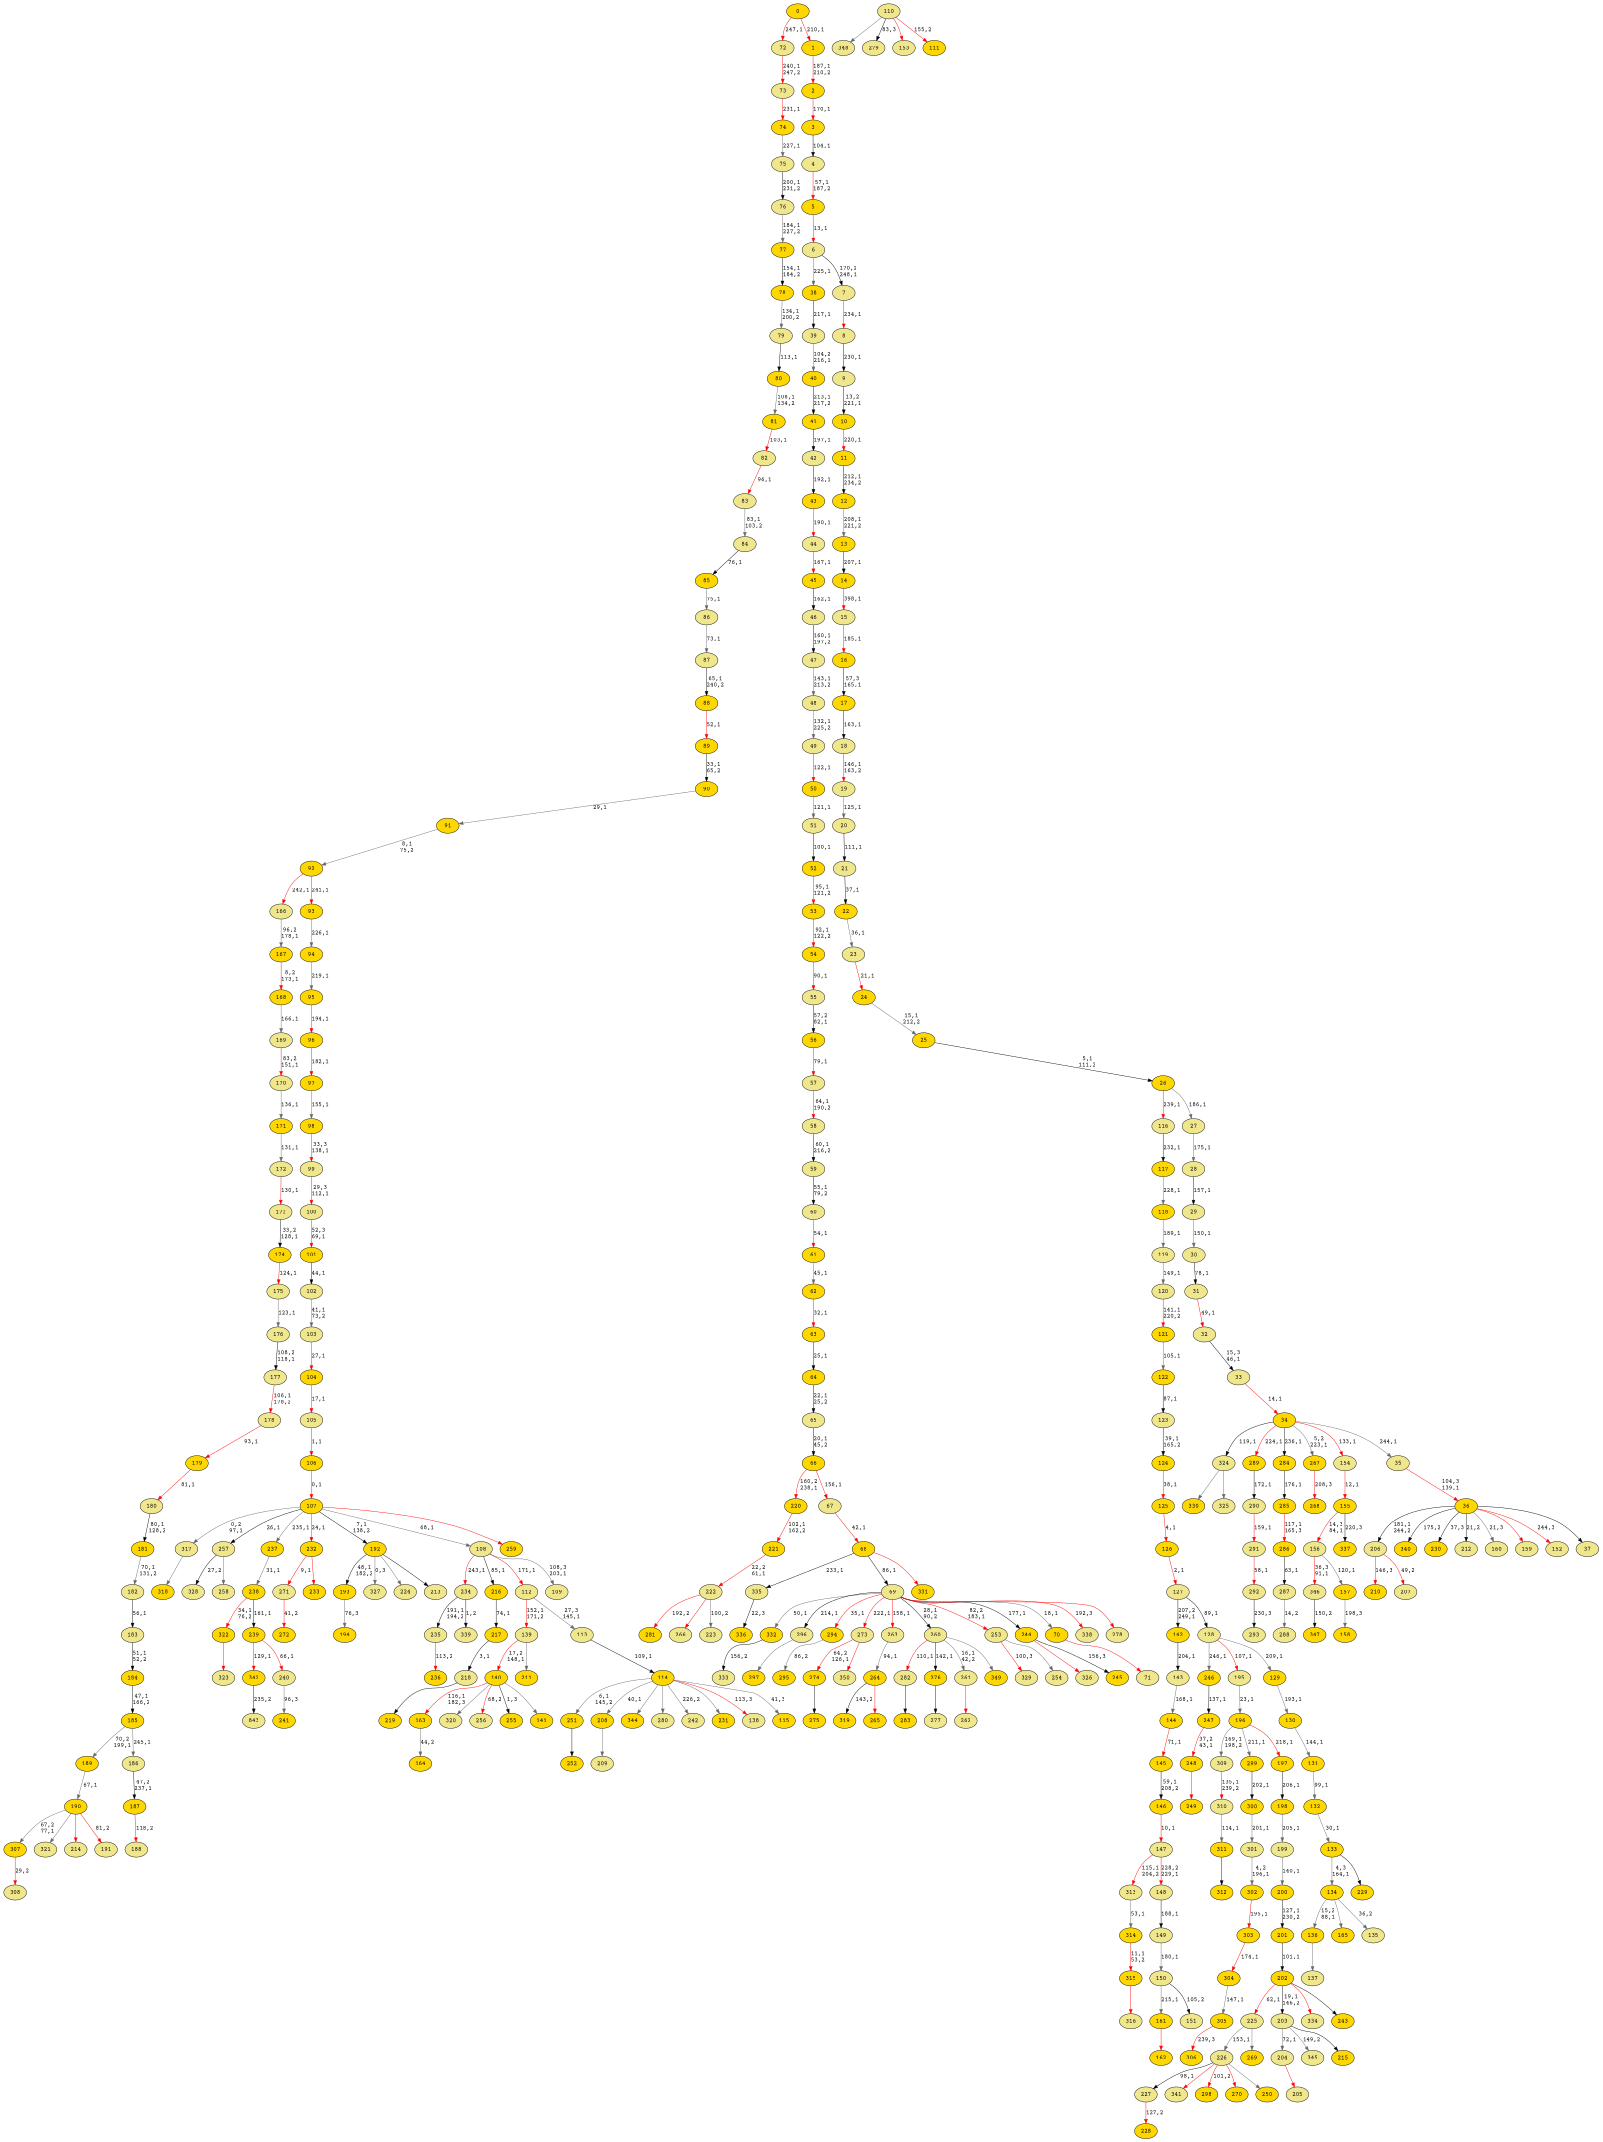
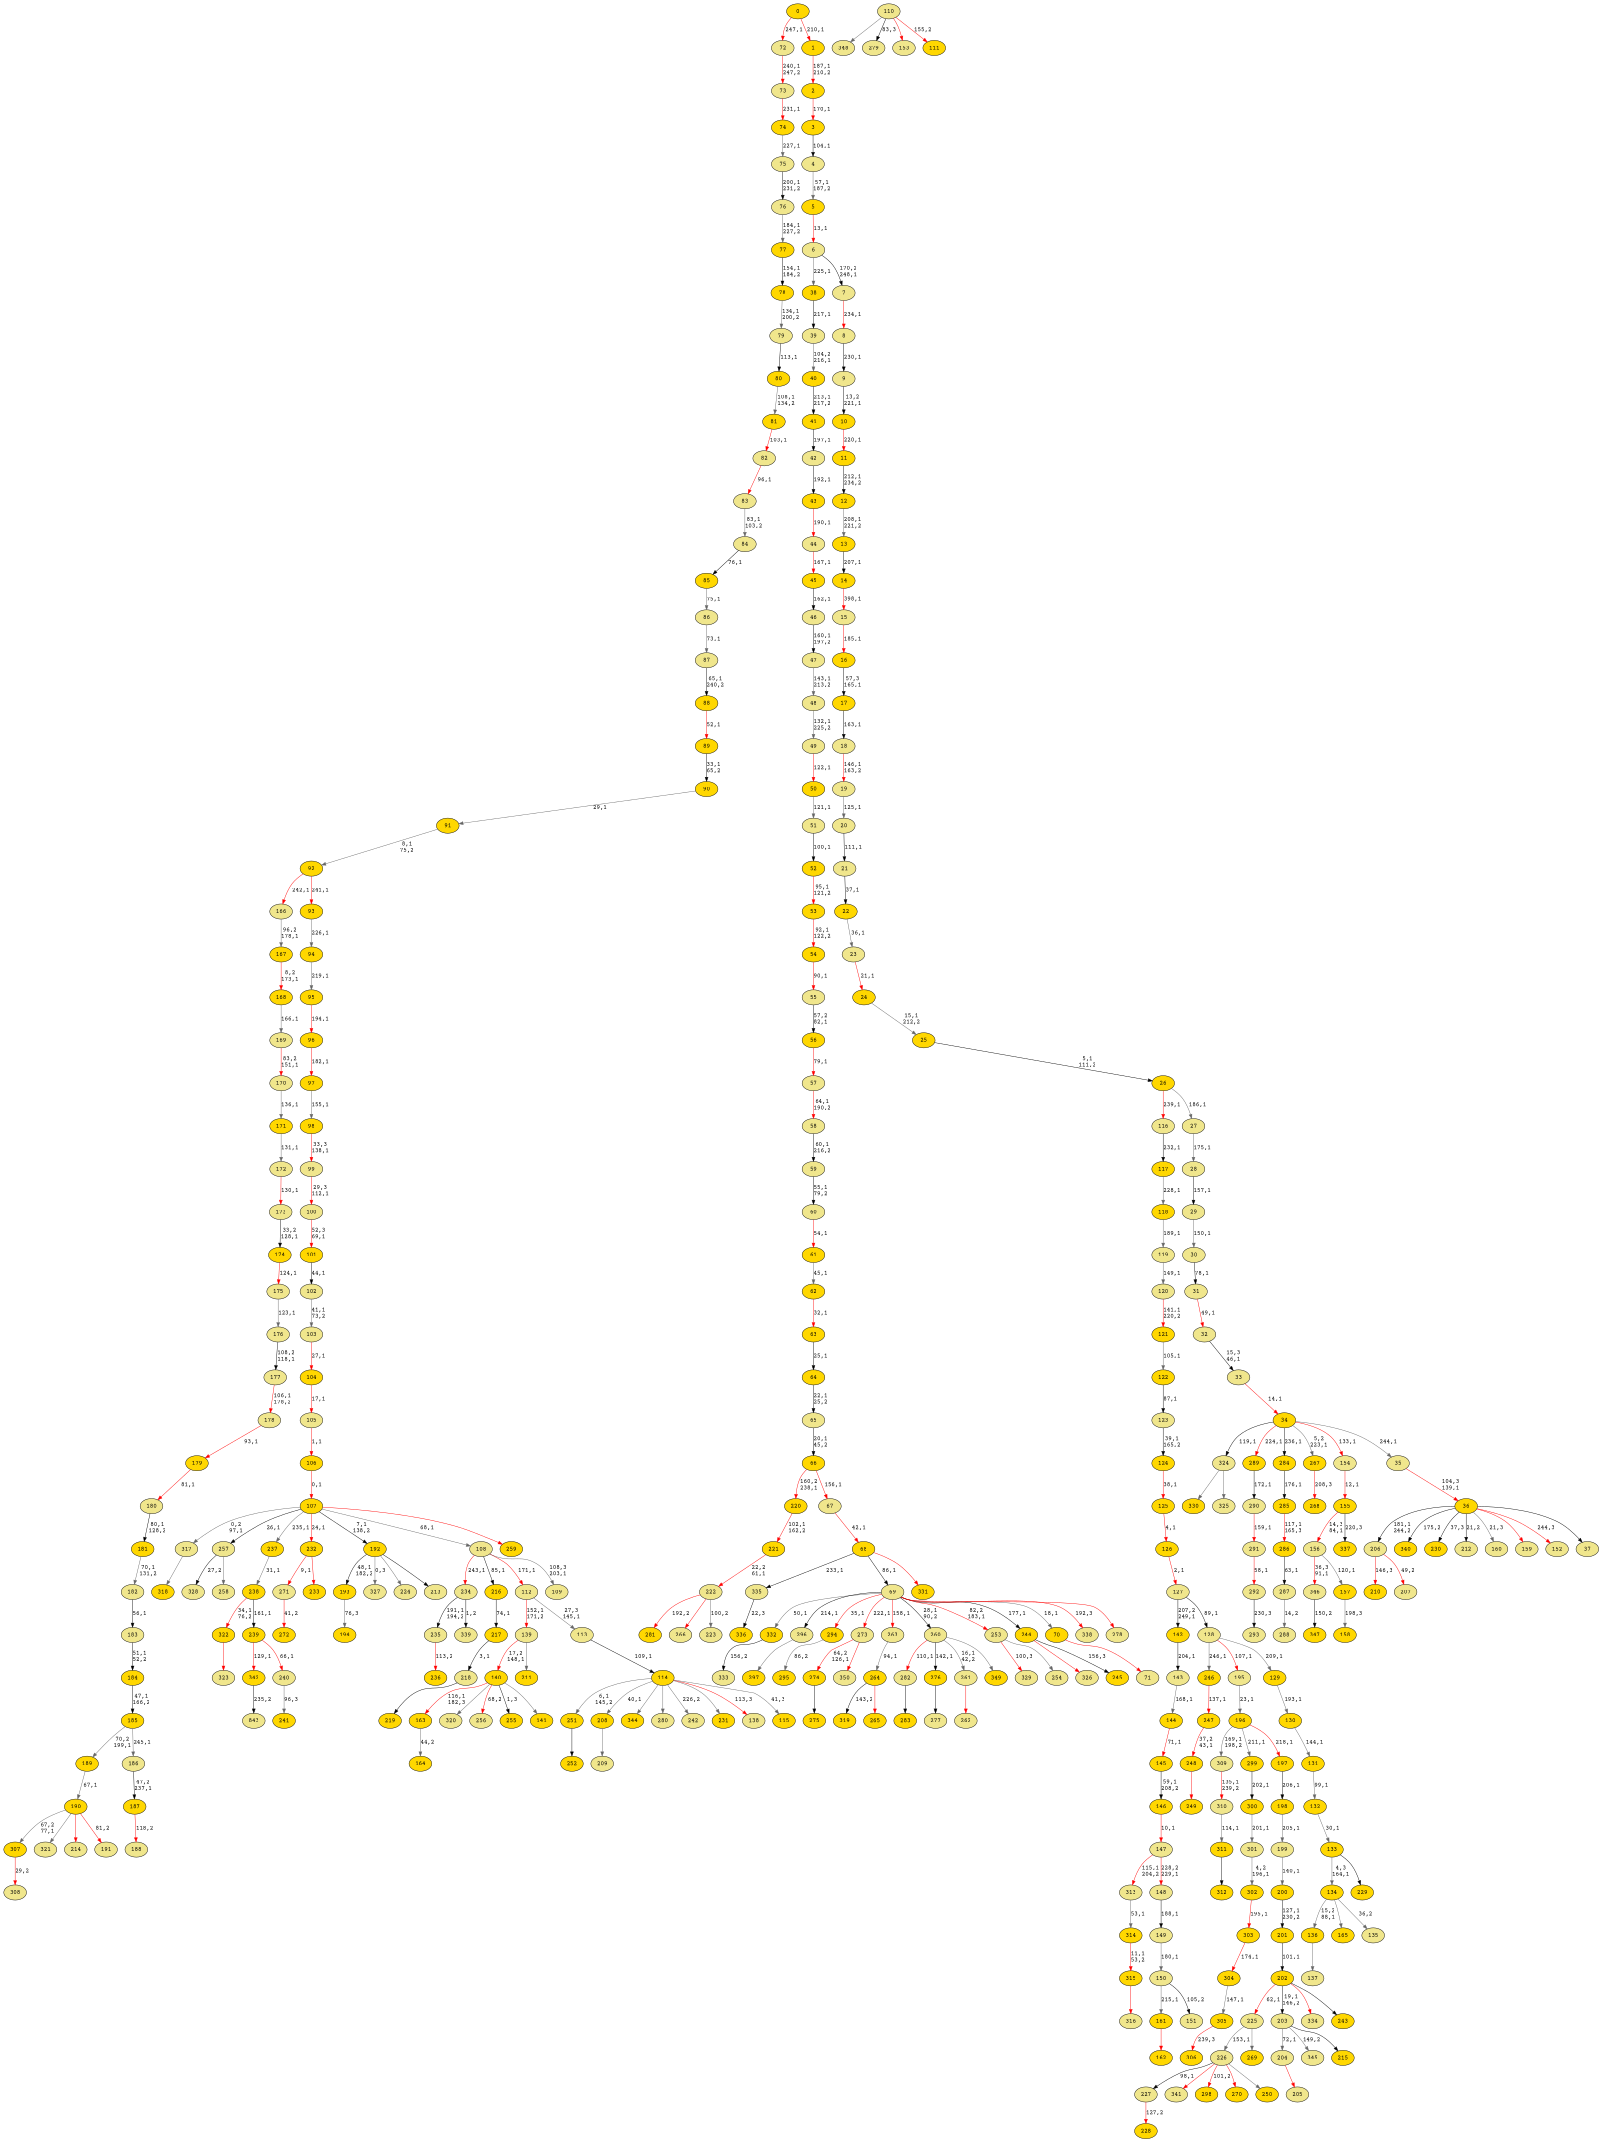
edge "4" -> "5": color red -> gray40
edge "246" -> "247": color black -> red
